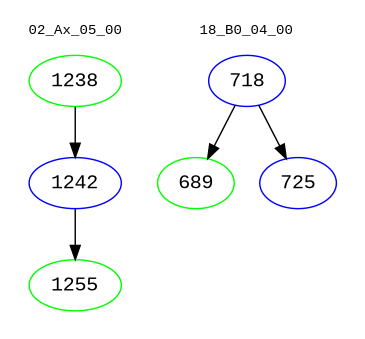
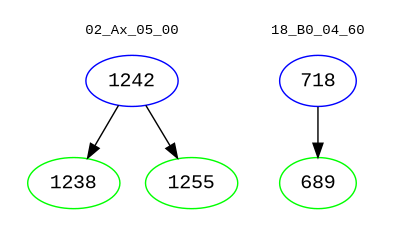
cluster "18_B0_04_00": label "18_B0_04_00" -> "18_B0_04_60"
edge "1238" -> "1242": reversed
node "725": removed
